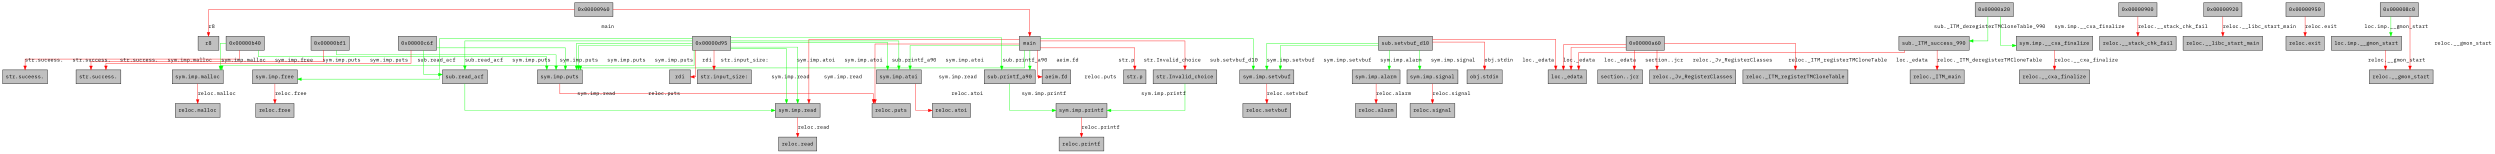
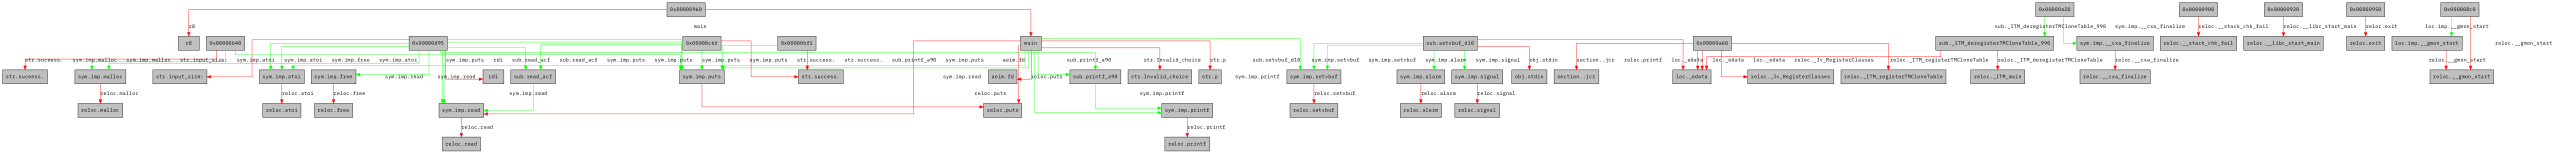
node "sub._ITM_success_990": label "sub._ITM_success_990" -> "sub._ITM_deregisterTMCloneTable_990"
edge "sub.setvbuf_d10" -> "loc._edata": label "loc._edata" -> "reloc.printf"
edge "str.Invalid_choice" -> "sym.imp.printf": now "main" -> "sym.imp.printf"
